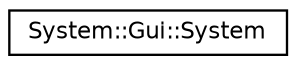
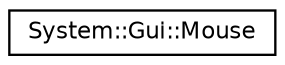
node "System::Gui::System": label "System::Gui::System" -> "System::Gui::Mouse"
